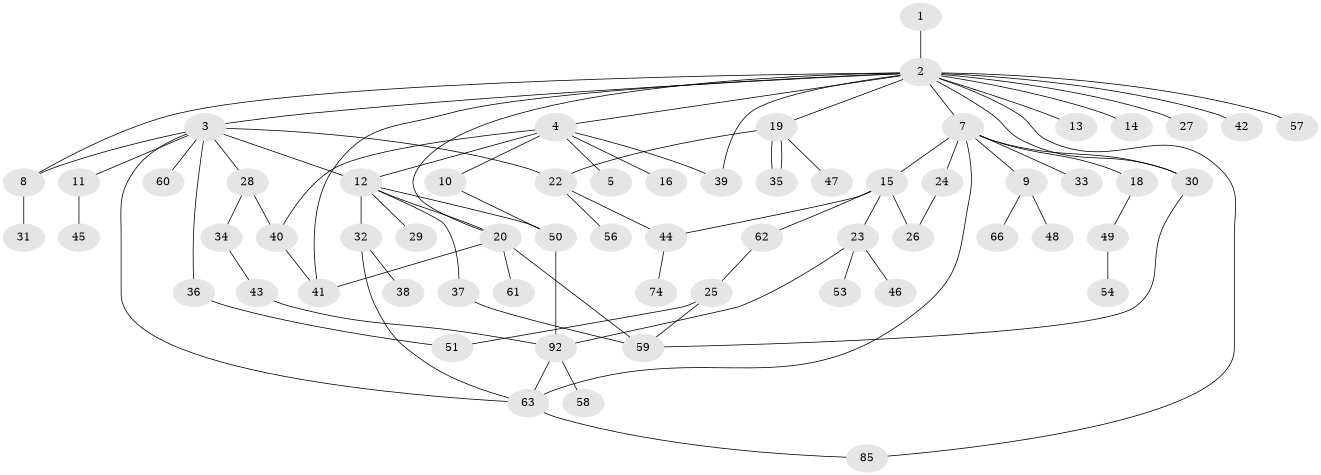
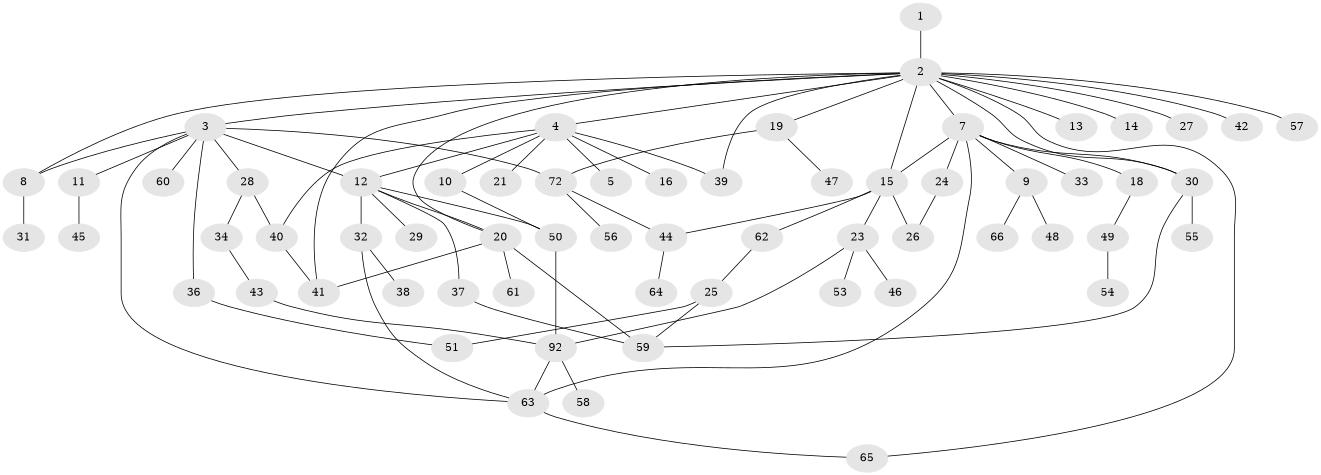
edge "2" -- "15": added
node "21": added
node "22": label "22" -> "72"
node "35": removed
node "55": added
node "74": label "74" -> "64"
node "85": label "85" -> "65"
